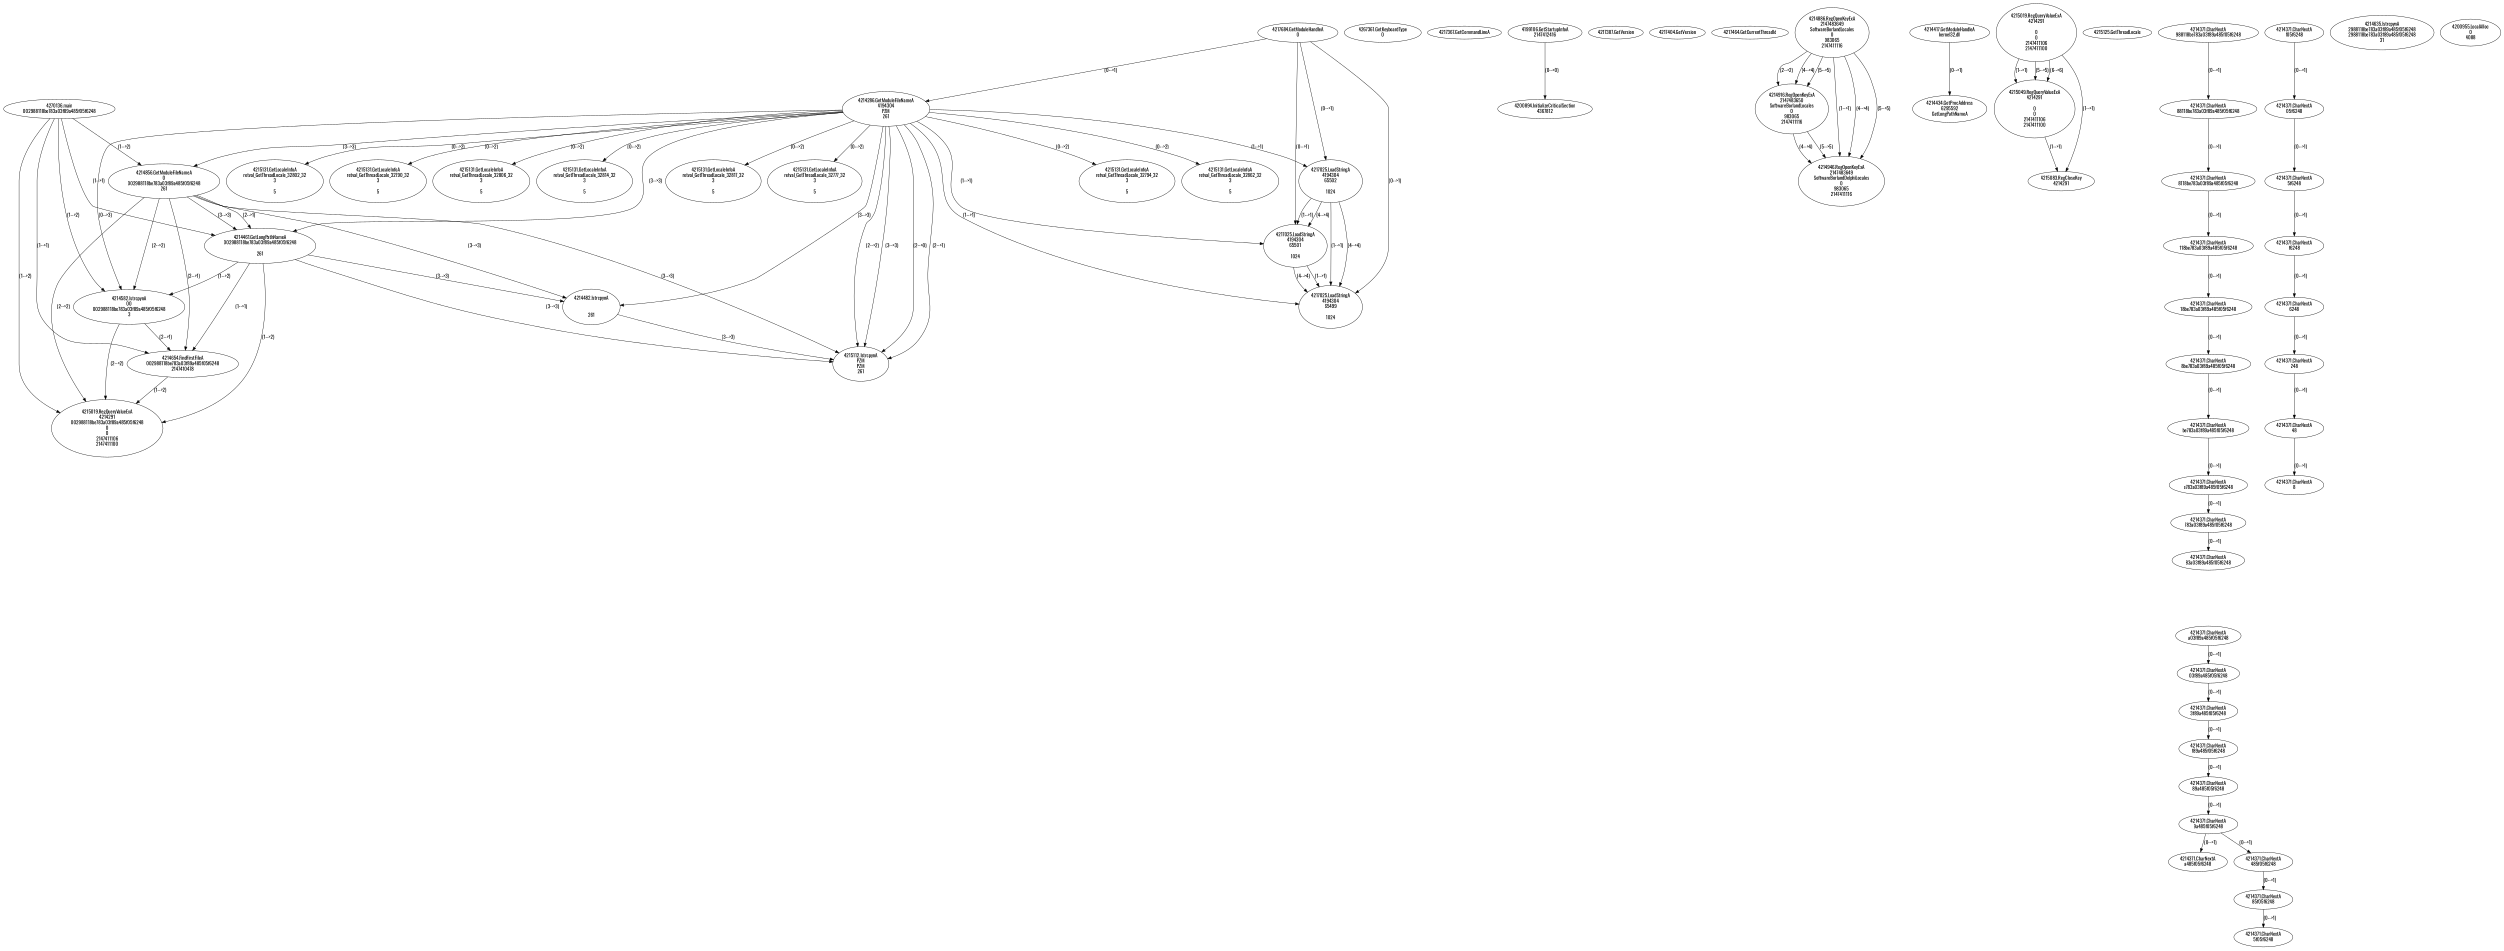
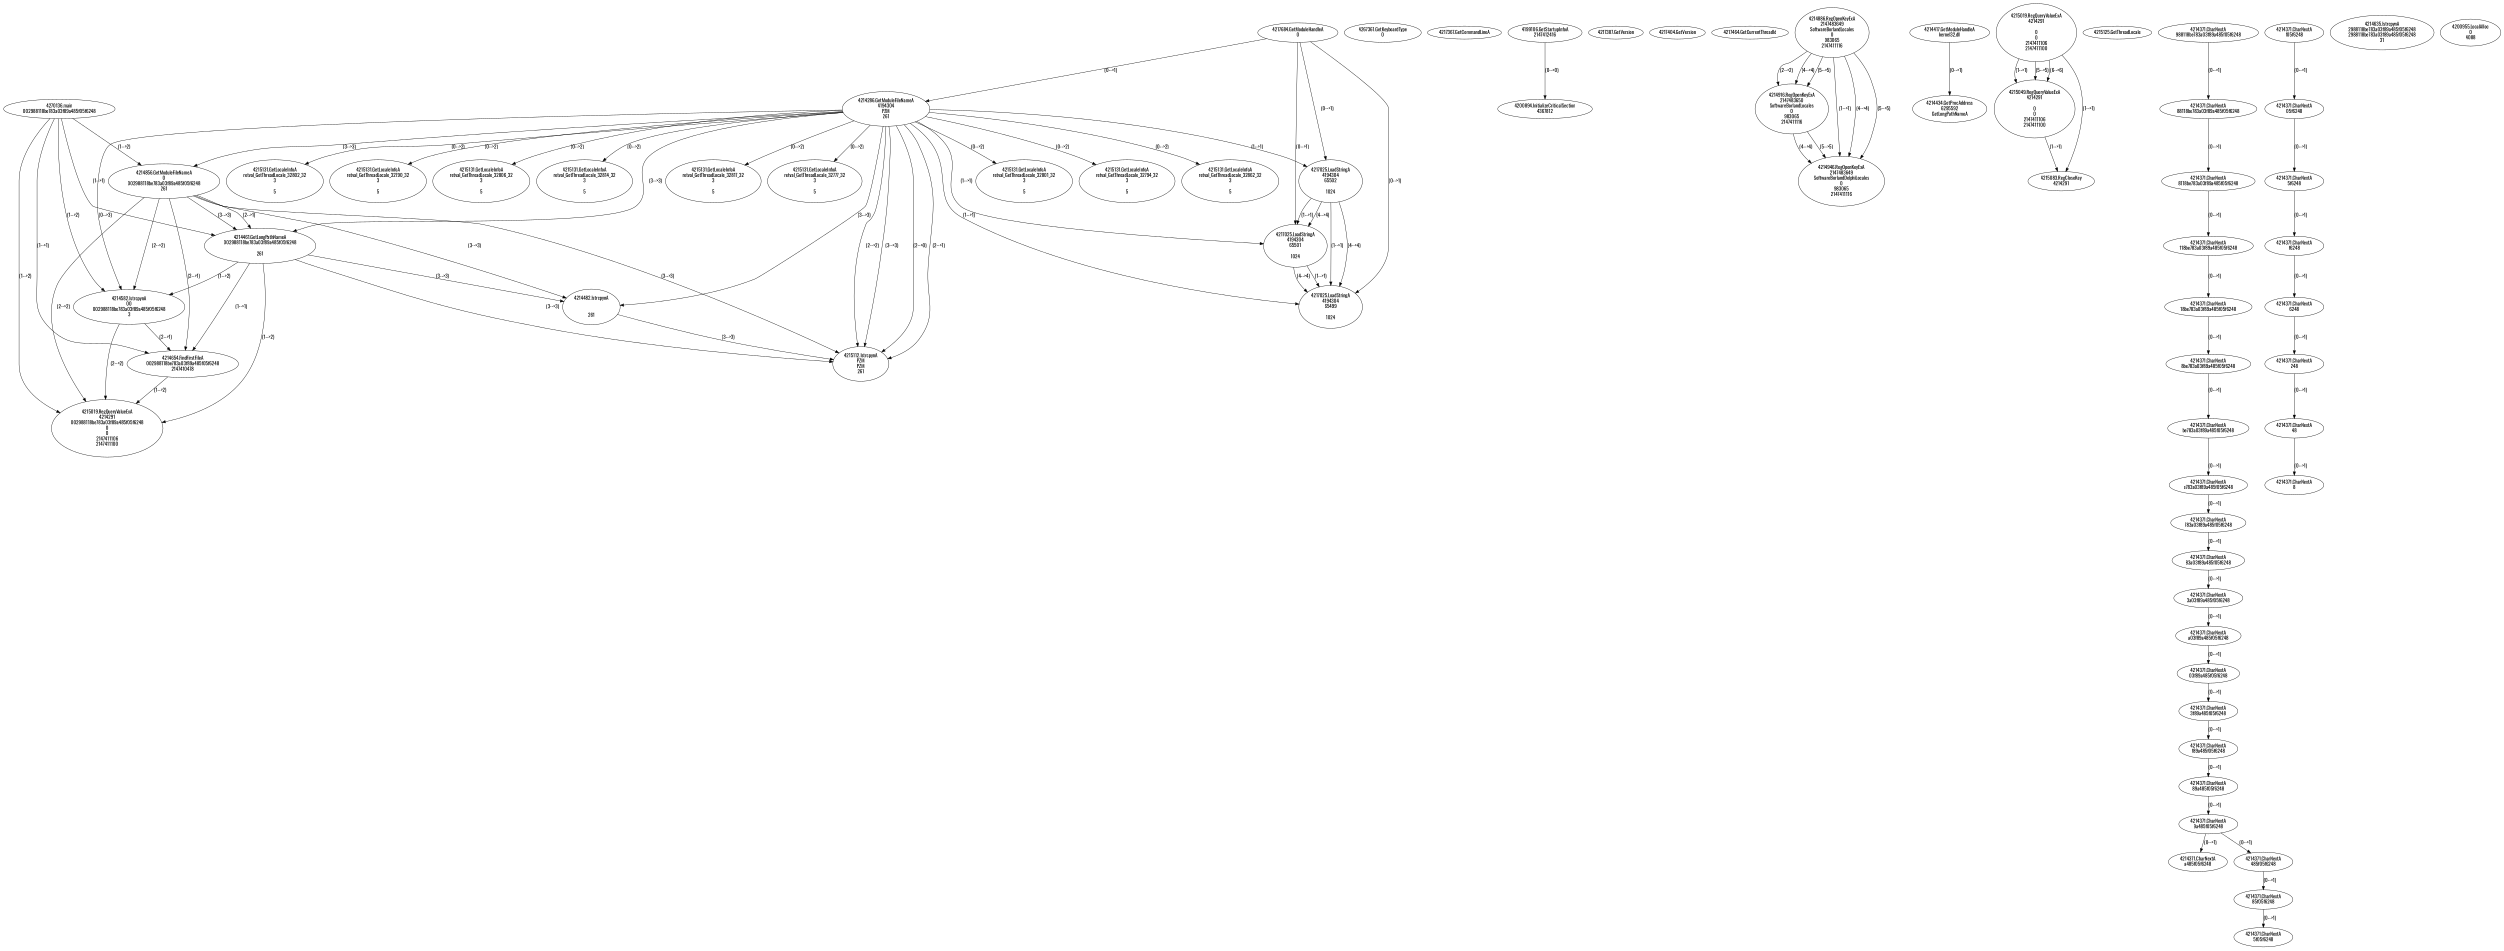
node "4215131.GetLocaleInfoA retval_GetThreadLocale_32801_32 3 5": added
node "4214371.CharNextA 3a03f89a485f05f6248": added
